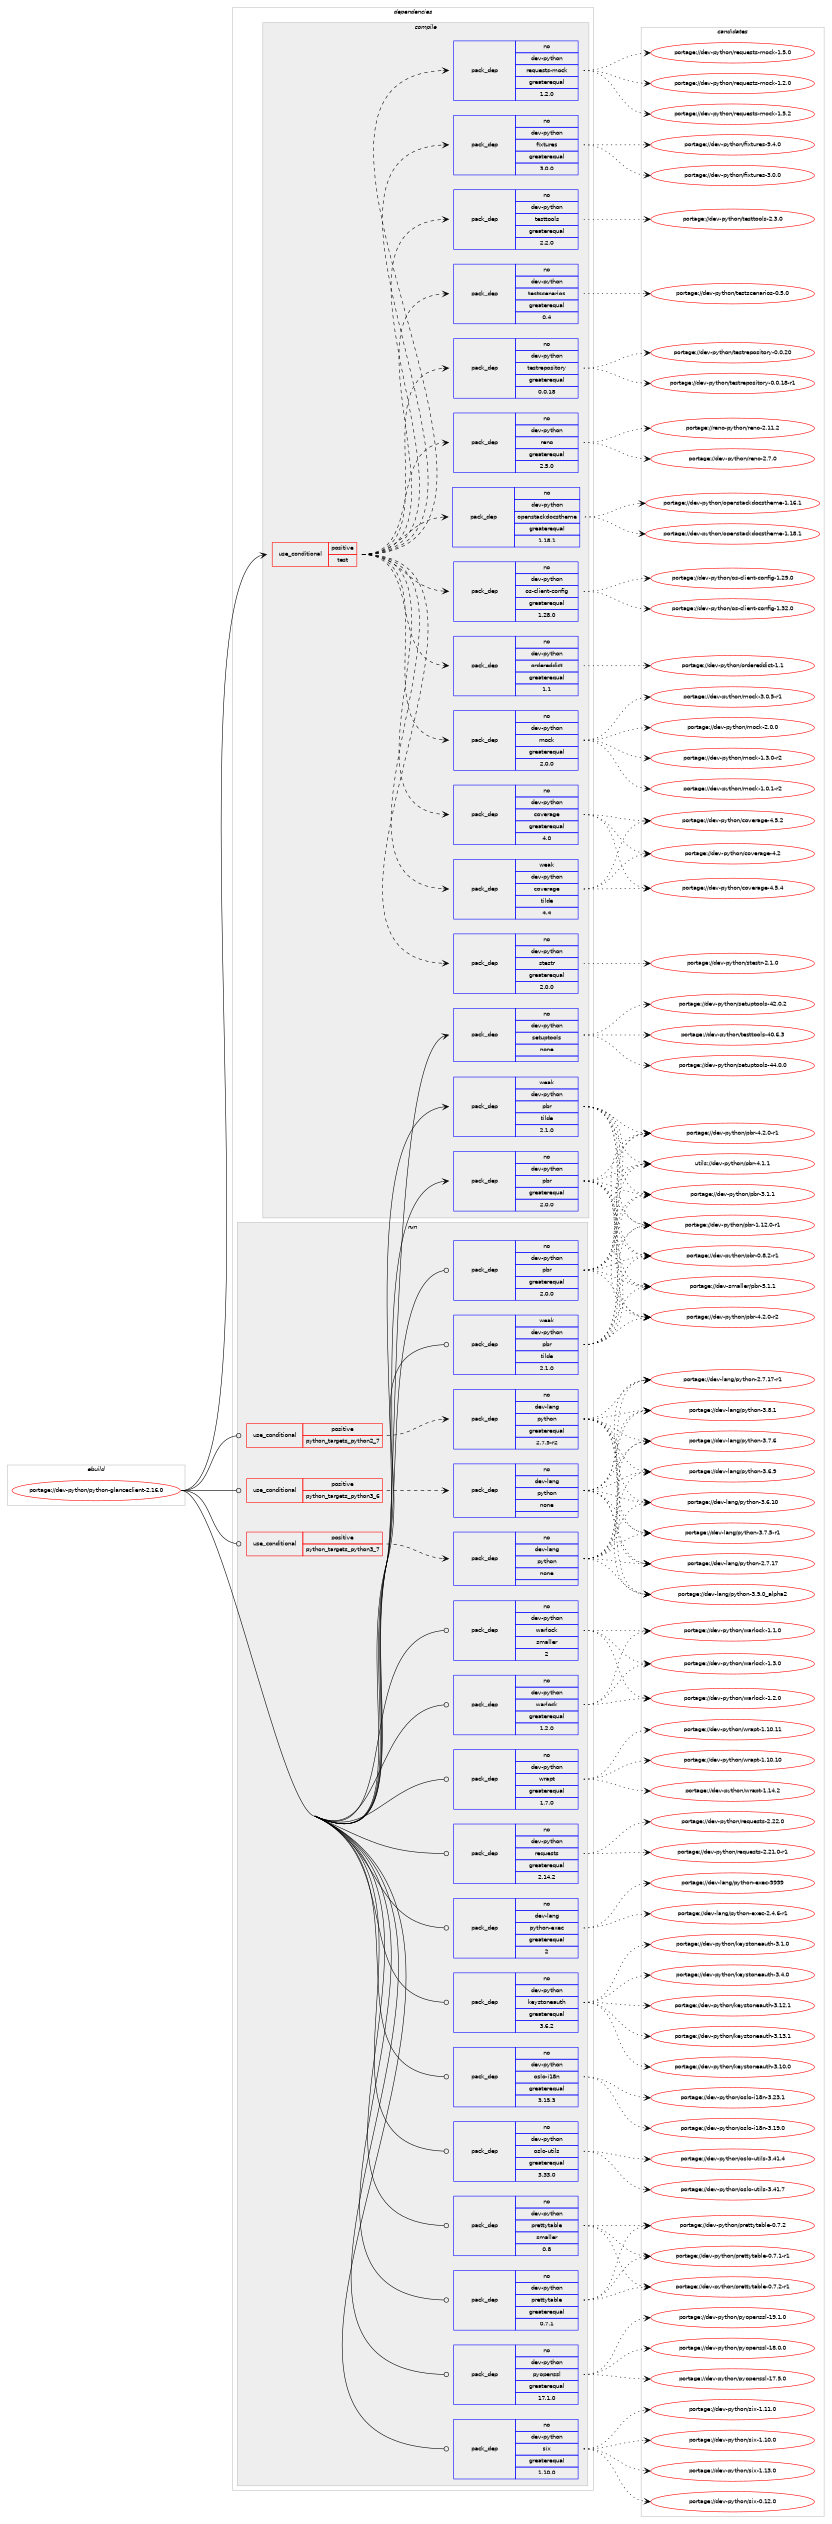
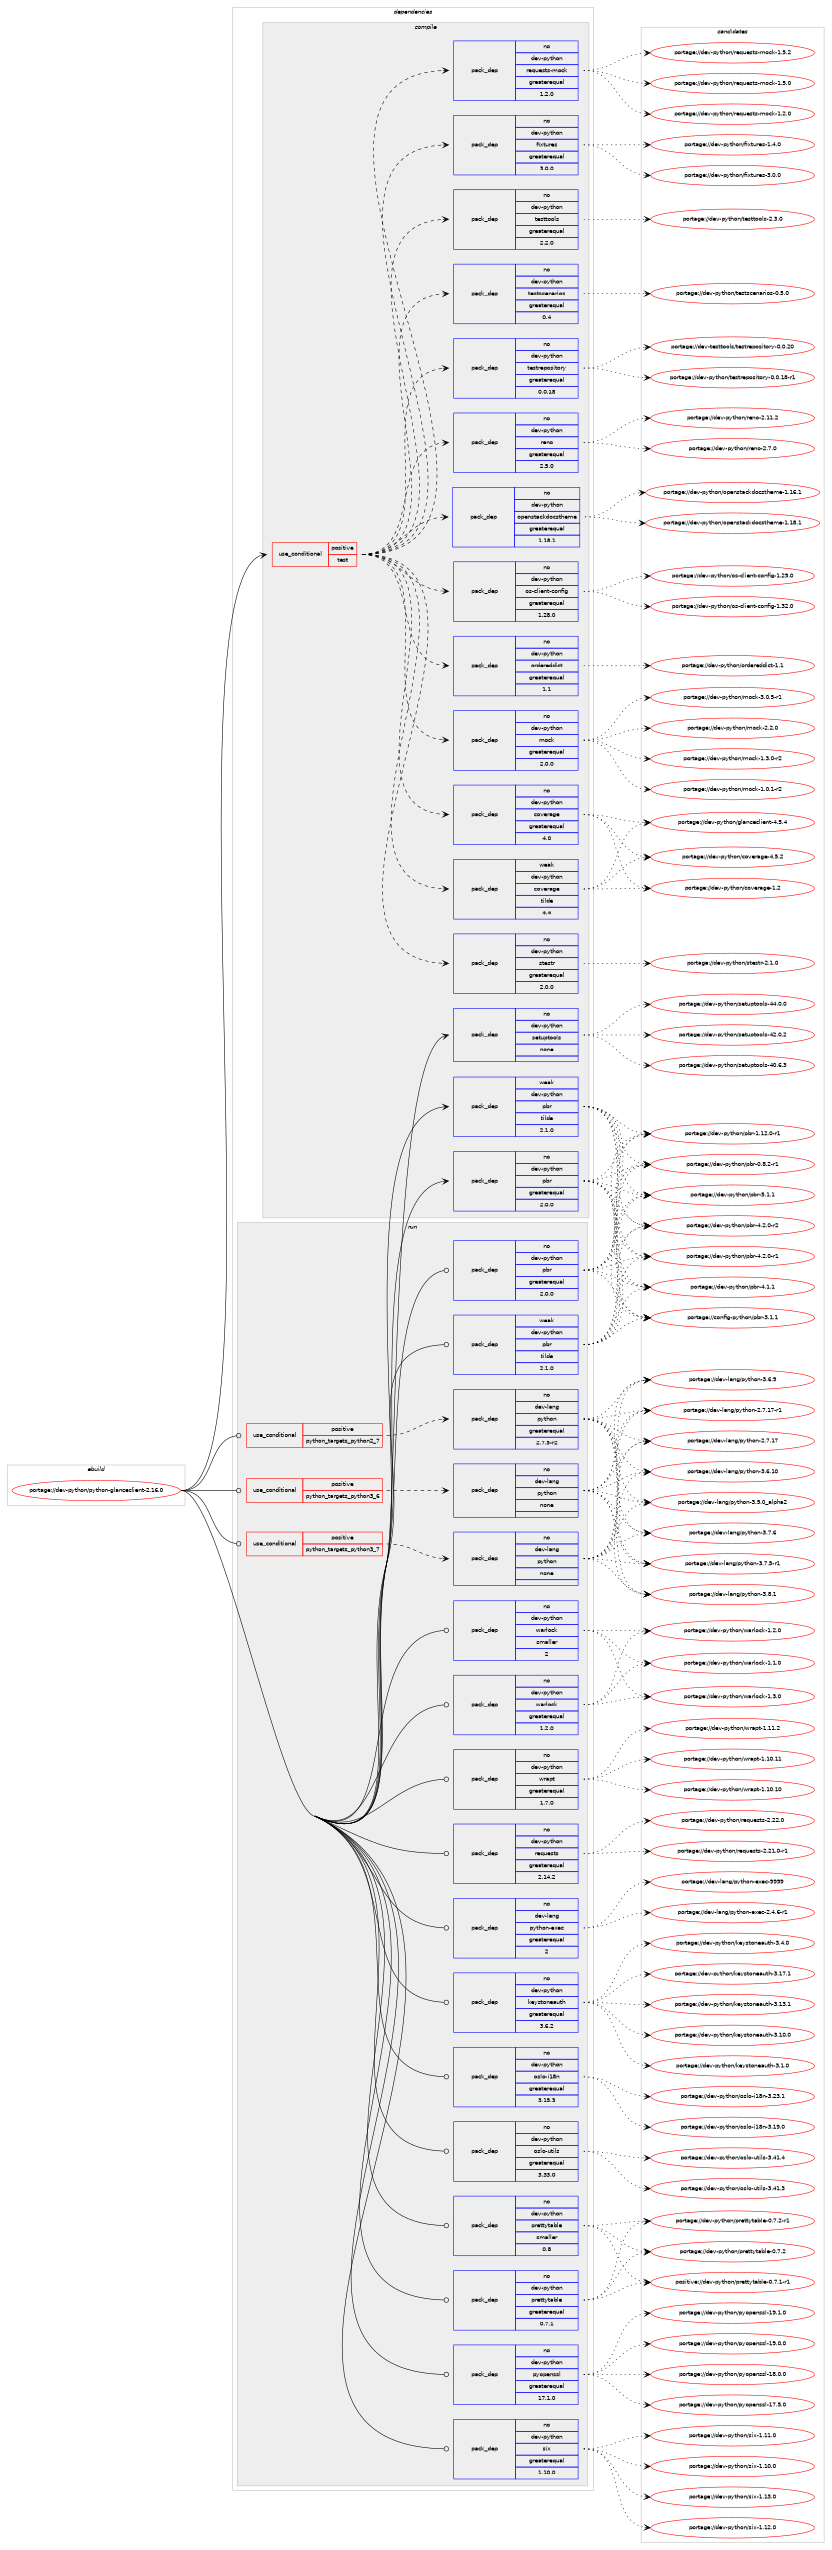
node "portage://dev-python/fixtures-9.4.0": label "portage://dev-python/fixtures-9.4.0" -> "portage://dev-python/fixtures-1.4.0"
node "portage://dev-python/testrepository-0.0.20": label "portage://dev-python/testrepository-0.0.20" -> "portage://dev-testtools/testrepository-0.0.20"
node "portage://reno-python/reno-2.11.2": label "portage://reno-python/reno-2.11.2" -> "portage://dev-python/reno-2.11.2"
node "portage://dev-python/mock-2.0.0": label "portage://dev-python/mock-2.0.0" -> "portage://dev-python/mock-2.2.0"
node "portage://dev-python/coverage-4.2": label "portage://dev-python/coverage-4.2" -> "portage://dev-python/coverage-1.2"
node "portage://dev-python/coverage-4.5.4": label "portage://dev-python/coverage-4.5.4" -> "portage://dev-python/glanceclient-4.5.4"
node "portage://dev-python/testtools-40.6.3": label "portage://dev-python/testtools-40.6.3" -> "portage://dev-python/setuptools-40.6.3"
node "utils://dev-python/pbr-4.1.1": label "utils://dev-python/pbr-4.1.1" -> "portage://dev-python/pbr-4.1.1"
node "portage://dev-python/pbr-3.1.1": label "portage://dev-python/pbr-3.1.1" -> "portage://config-python/pbr-3.1.1"
node "portage://dev-smaller/pbr-5.1.1": label "portage://dev-smaller/pbr-5.1.1" -> "portage://dev-python/pbr-5.1.1"
node "portage://dev-python/wrapt-1.14.2": label "portage://dev-python/wrapt-1.14.2" -> "portage://dev-python/wrapt-1.11.2"
node "portage://dev-python/keystoneauth-3.12.1": label "portage://dev-python/keystoneauth-3.12.1" -> "portage://dev-python/keystoneauth-3.17.1"
node "portage://dev-python/oslo-utils-3.41.7": label "portage://dev-python/oslo-utils-3.41.7" -> "portage://dev-python/oslo-utils-3.41.3"
node "portage://dev-python/prettytable-0.7.1-r1": label "portage://dev-python/prettytable-0.7.1-r1" -> "positive://dev-python/prettytable-0.7.1-r1"
node "portage://dev-python/pyopenssl-19.0.0": added
node "portage://dev-python/six-0.12.0": label "portage://dev-python/six-0.12.0" -> "portage://dev-python/six-1.12.0"
